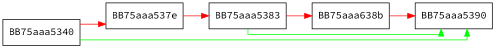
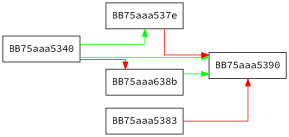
edge "BB75aaa537e" -> "BB75aaa5383": now "BB75aaa537e" -> "BB75aaa5390"
edge "BB75aaa5383" -> "BB75aaa638b": now "BB75aaa5340" -> "BB75aaa638b"
edge "BB75aaa638b" -> "BB75aaa5390": color red -> green
edge "BB75aaa5340" -> "BB75aaa537e": color red -> green
edge "BB75aaa5383" -> "BB75aaa5390": color green -> red
